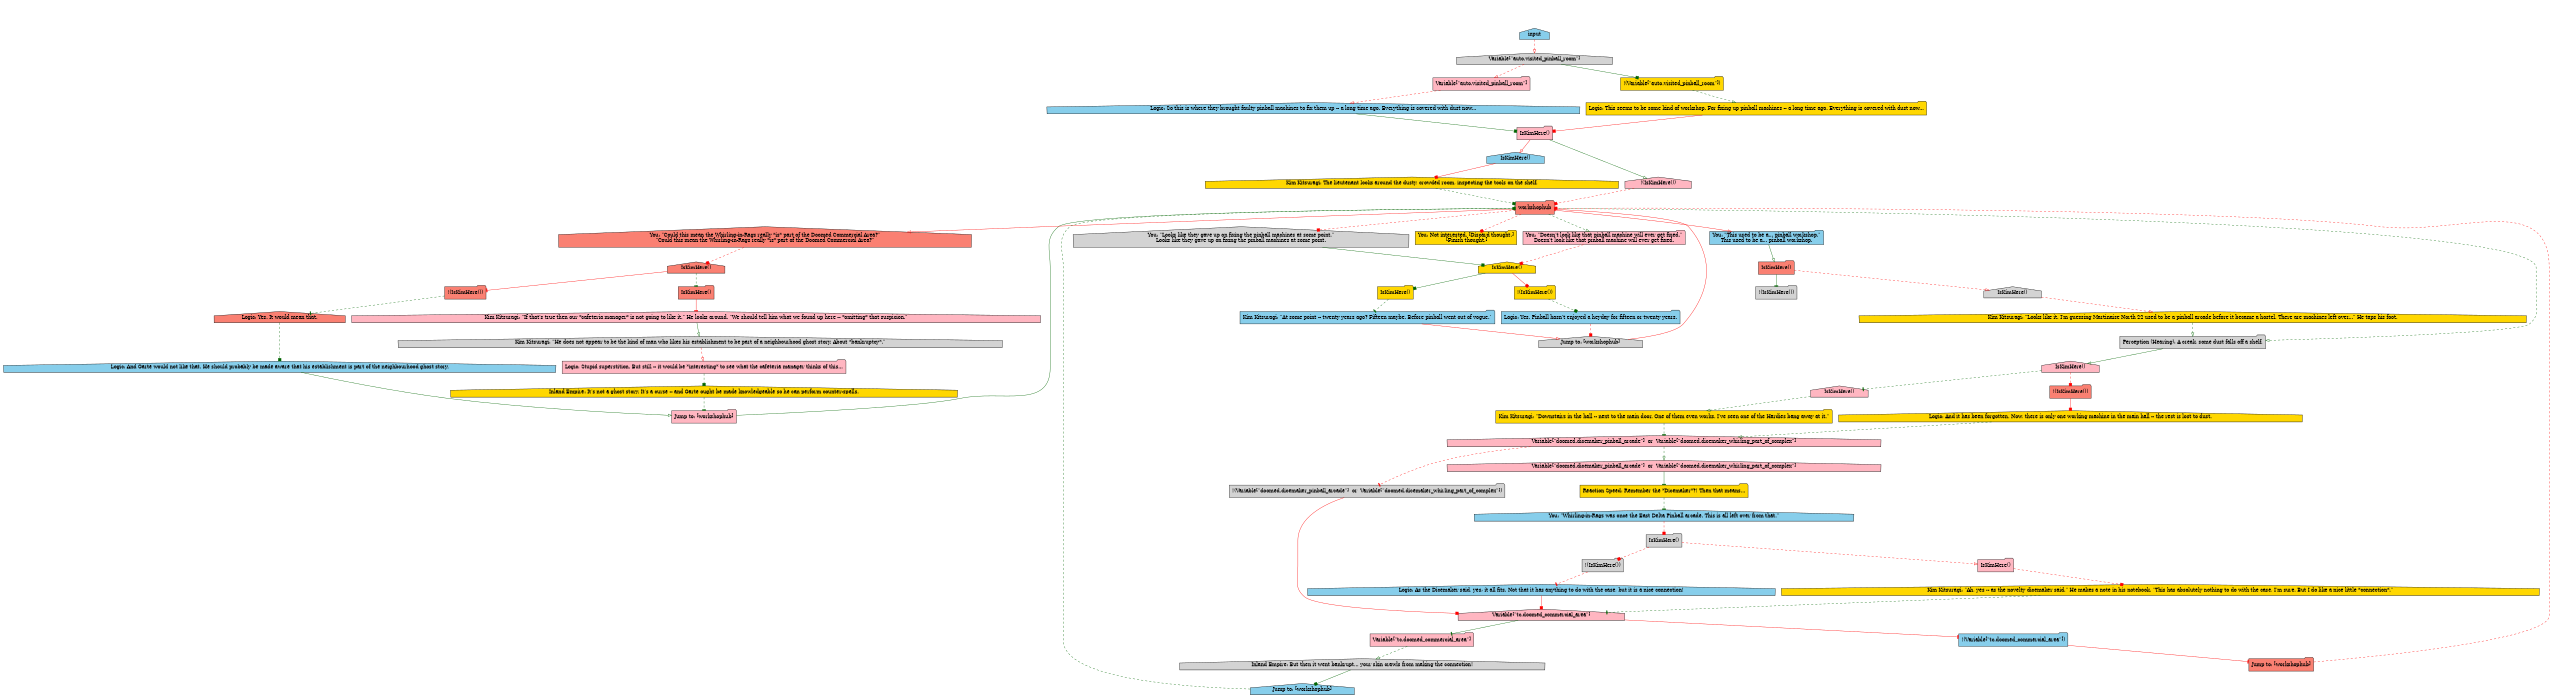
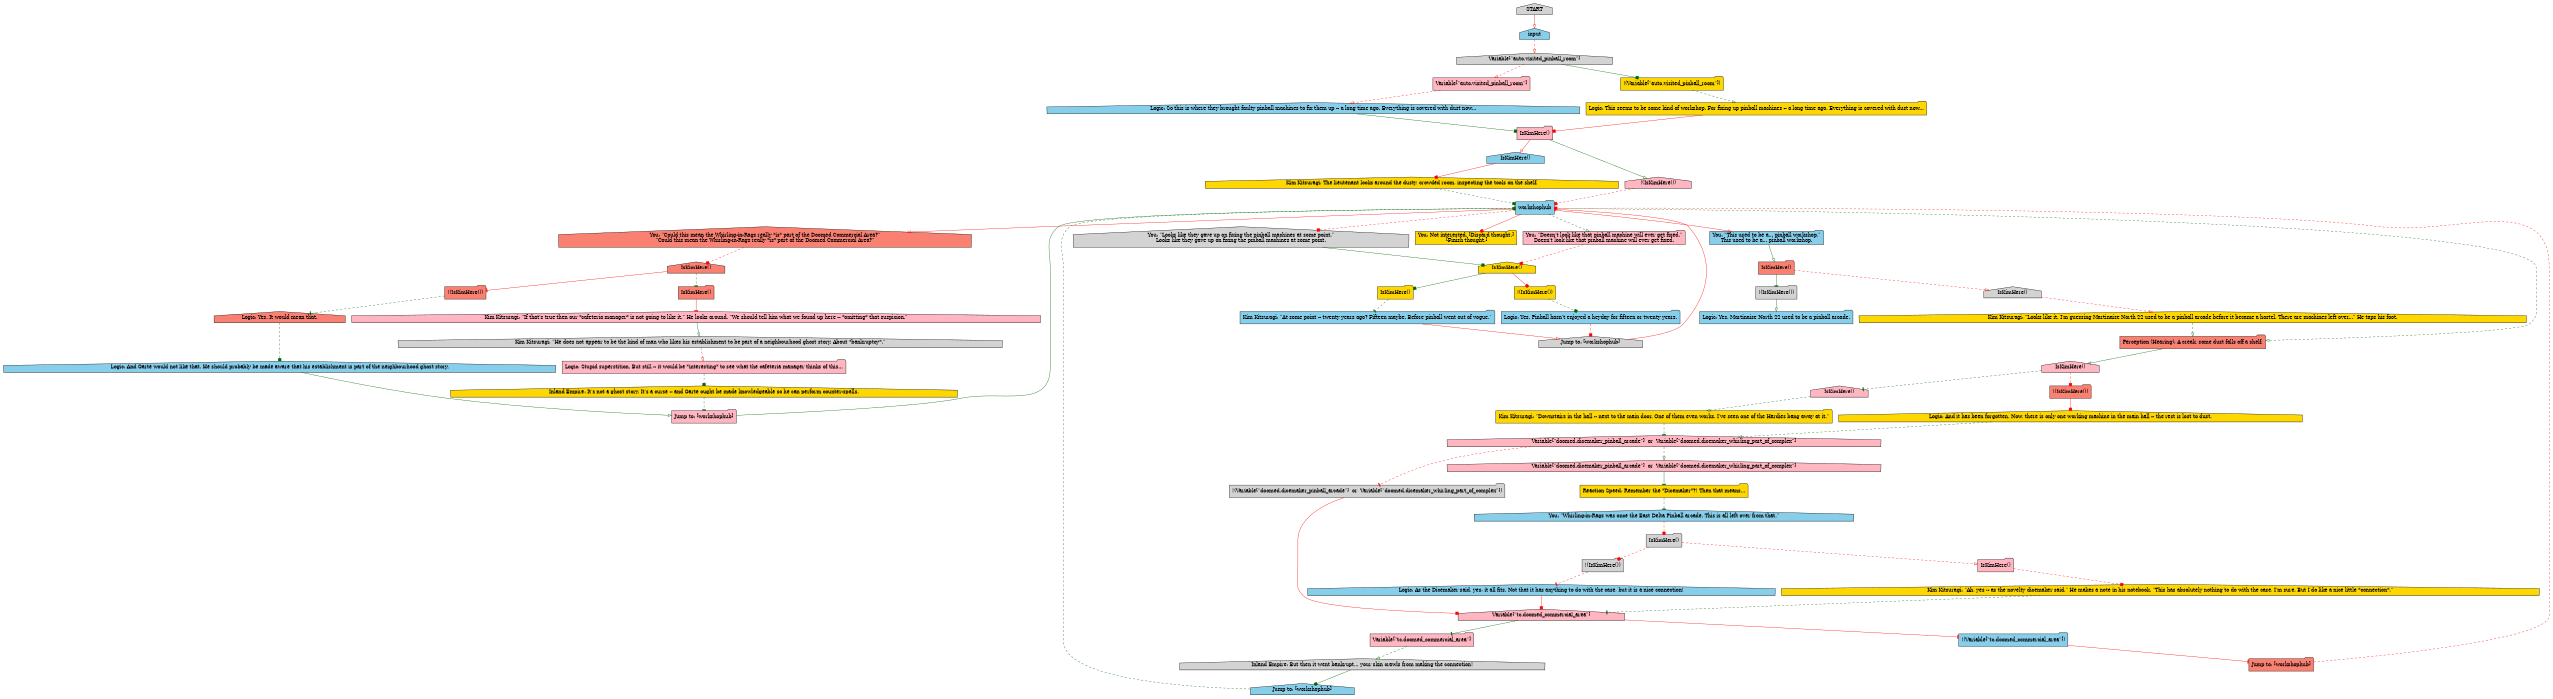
node "START": added
node "workshophub": fillcolor salmon -> skyblue
edge "workshophub" -> "You: Not interested. [Discard thought.] [Finish thought.]": style dashed -> solid
node "Logic: Yes. Martinaise North 22 used to be a pinball arcade.": added
node "Perception (Hearing): A creak, some dust falls off a shelf.": fillcolor lightgrey -> salmon
